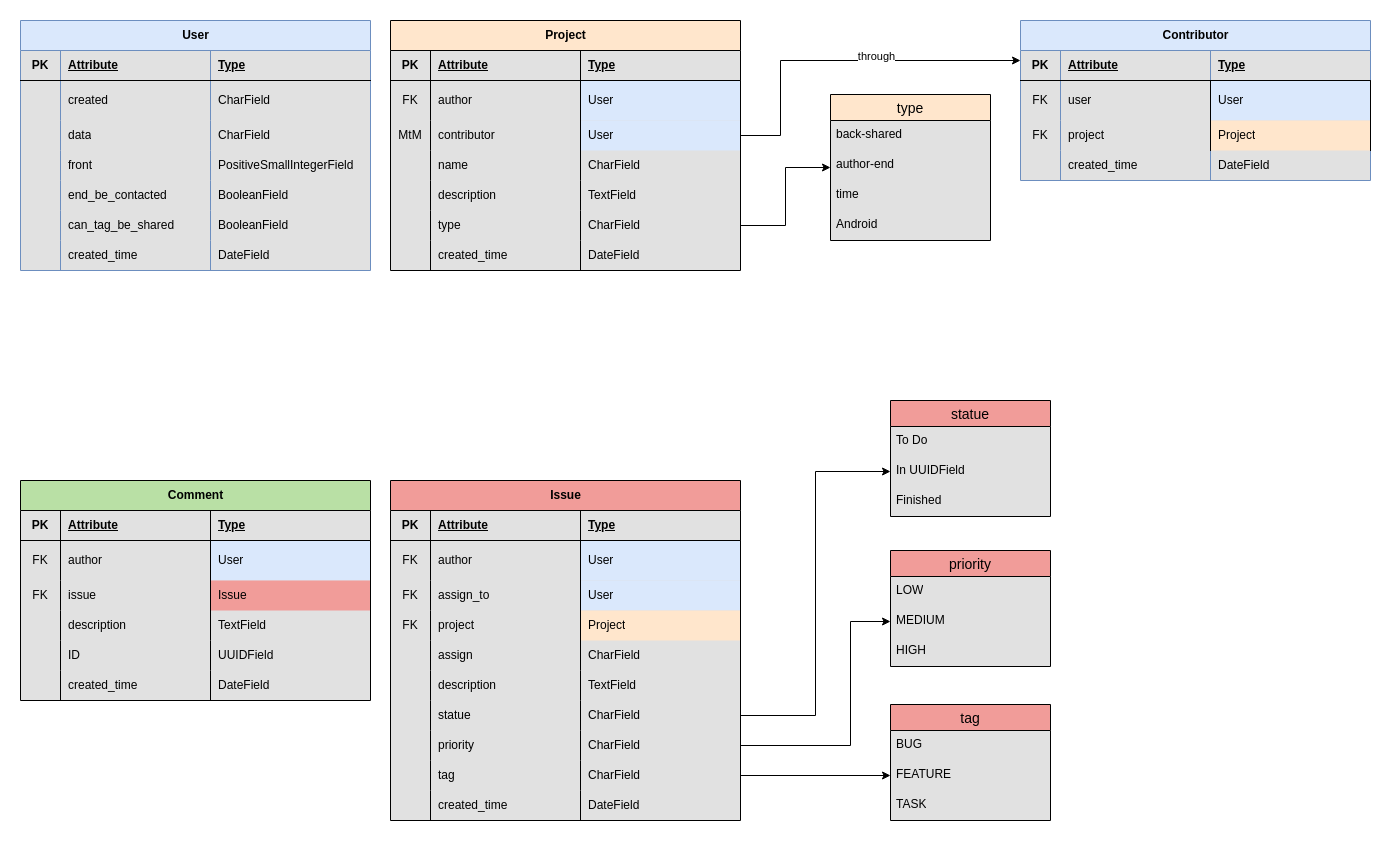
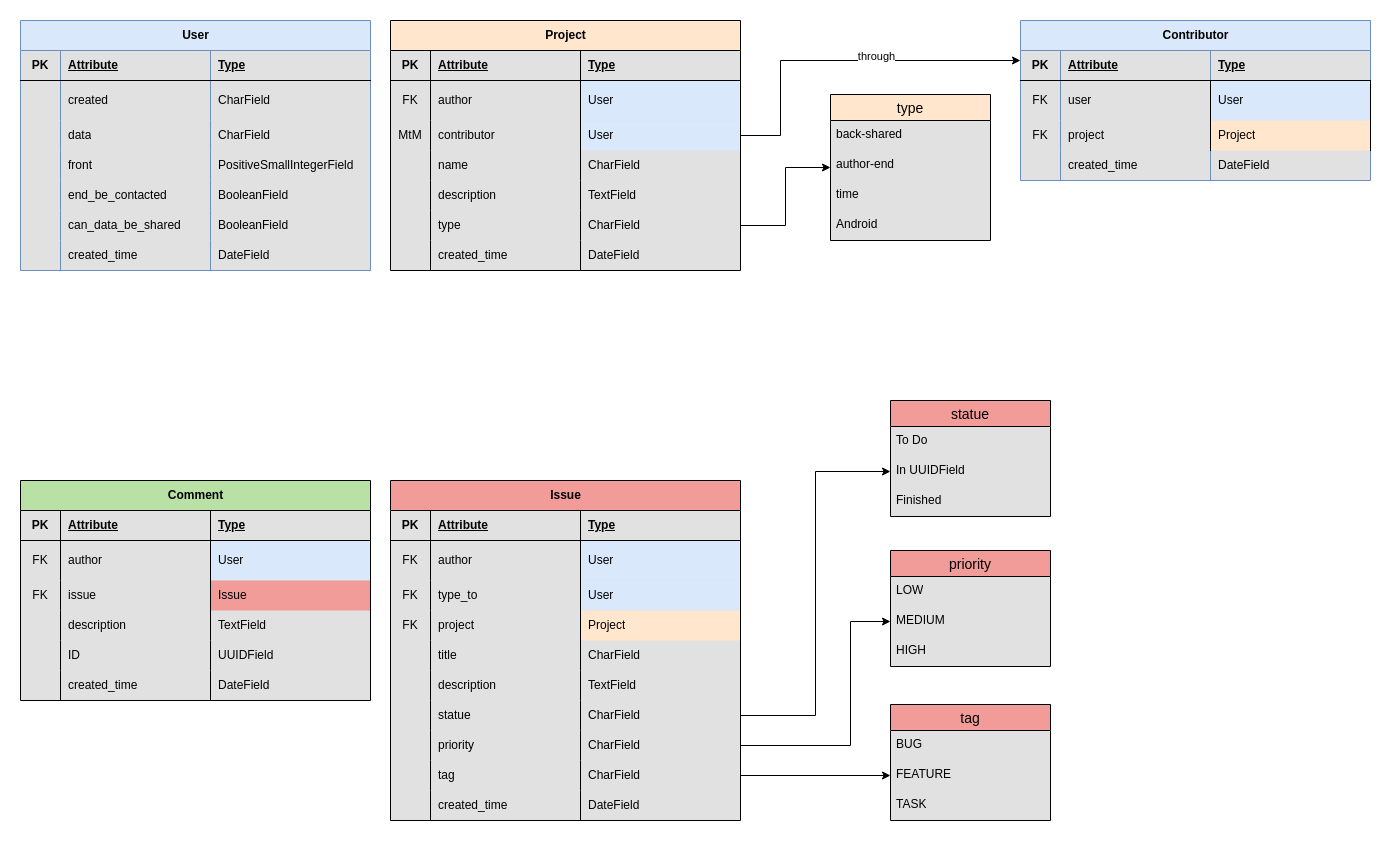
node "can_tag_be_shared": label "can_tag_be_shared" -> "can_data_be_shared"
node "assign_to": label "assign_to" -> "type_to"
node "assign": label "assign" -> "title"
